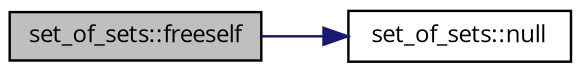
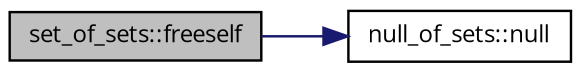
node "set_of_sets::null": label "set_of_sets::null" -> "null_of_sets::null"
